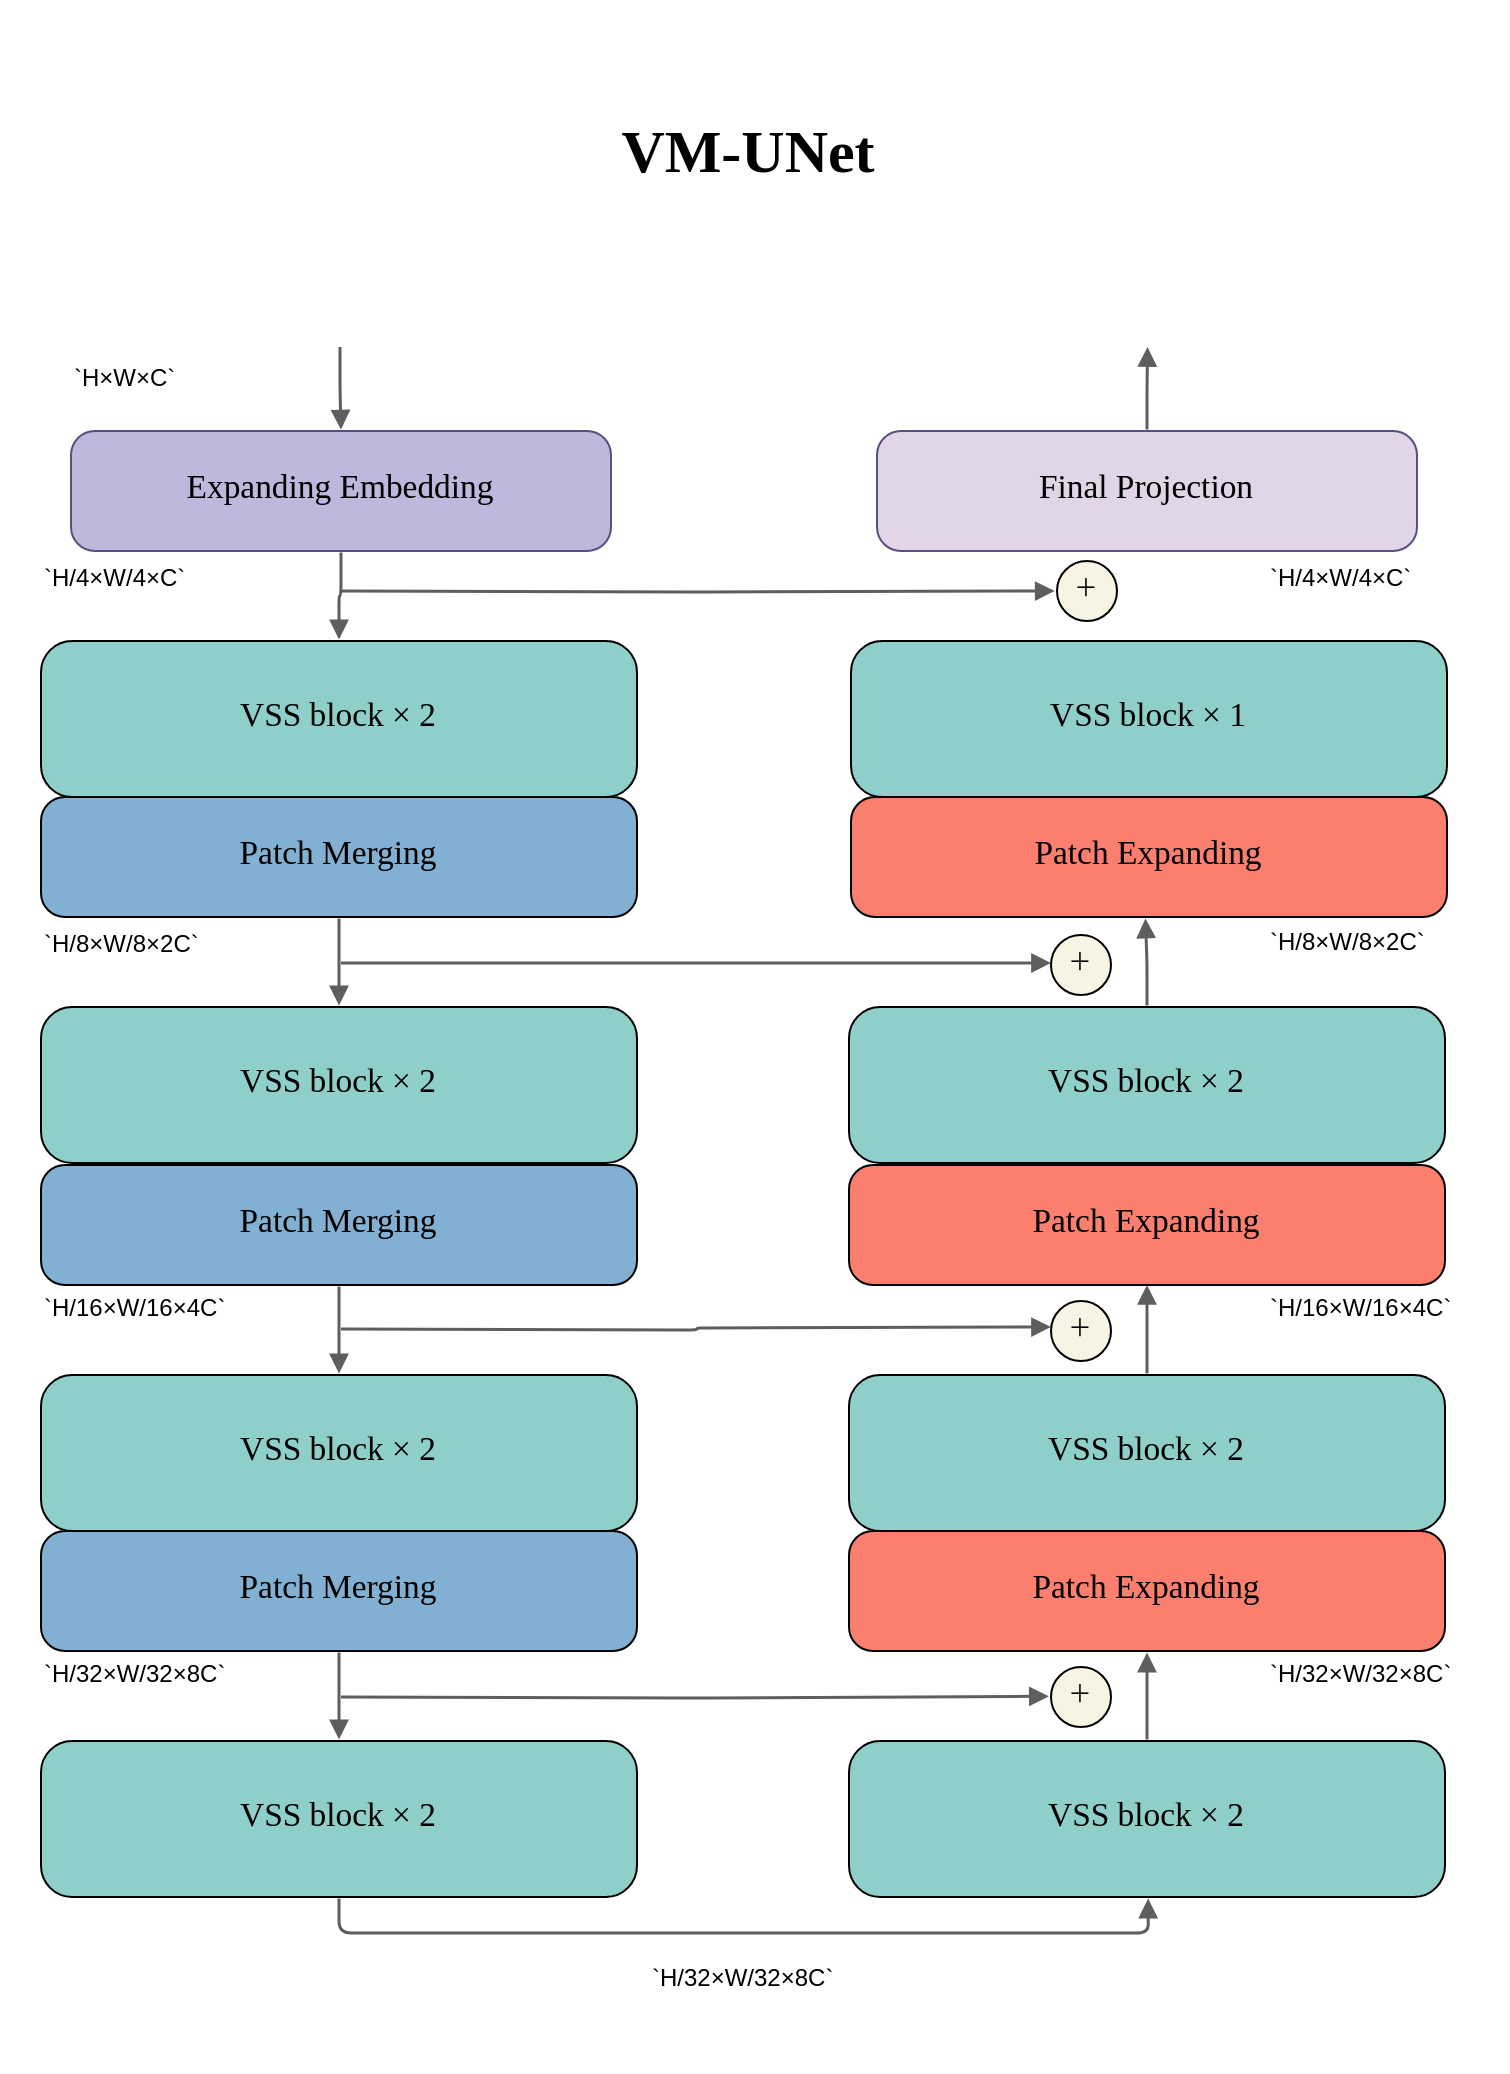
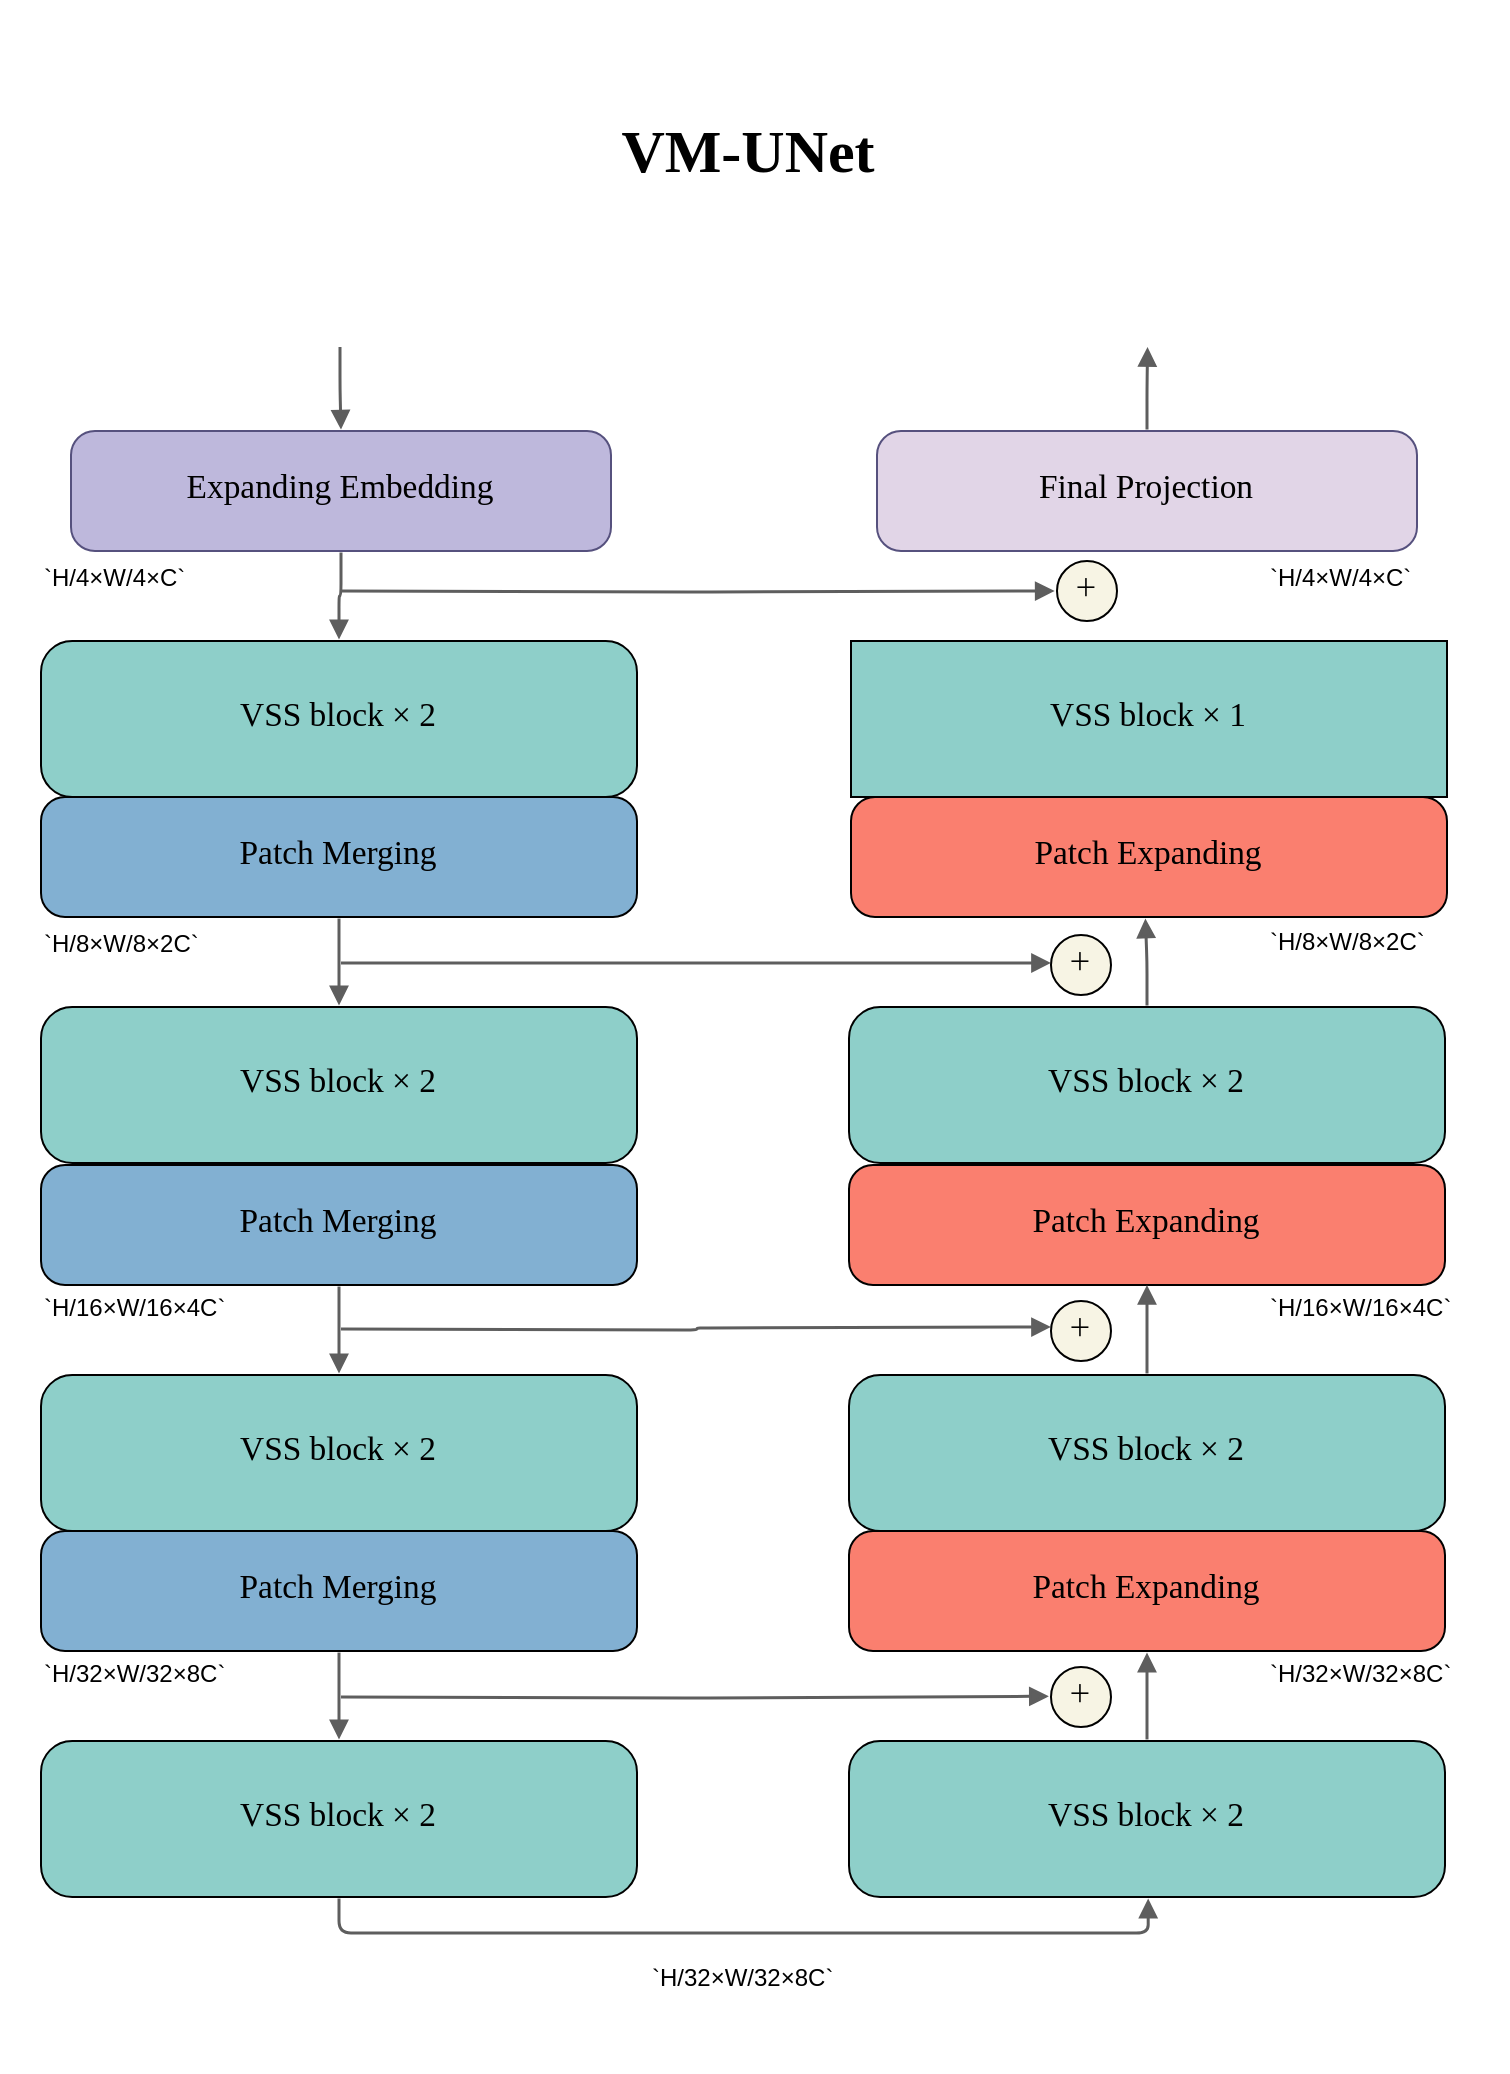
node "`H×W×C`": removed
node "VSS block × 1": shape rounded rectangle -> rectangle
